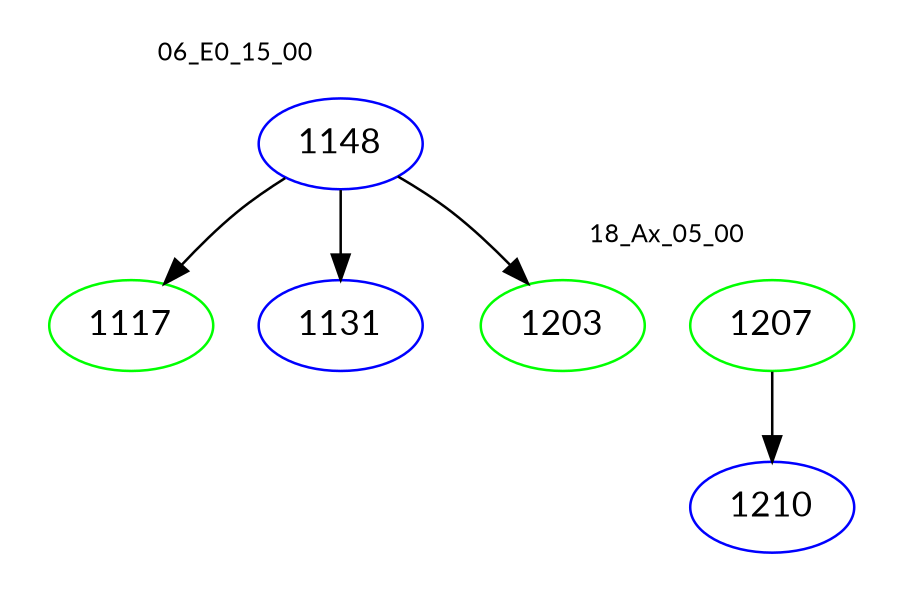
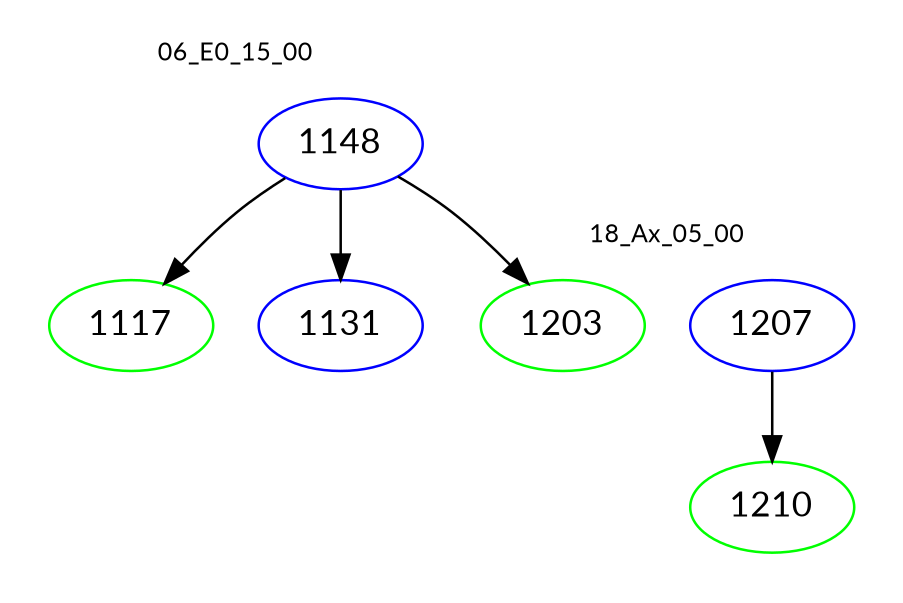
node "1207": color green -> blue
node "1210": color blue -> green
